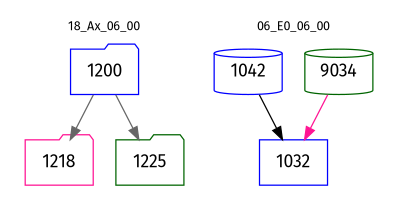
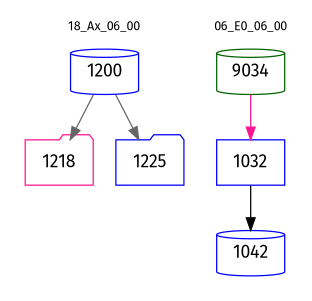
node "1200": shape folder -> cylinder
edge "1042" -> "1032": reversed
node "1225": color darkgreen -> blue
